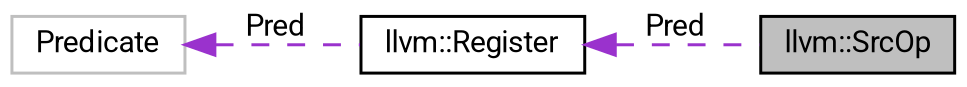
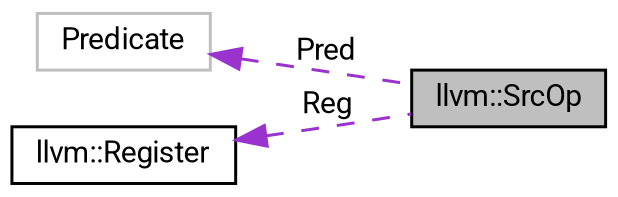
edge "llvm::SrcOp" -> "llvm::Register": label " Pred" -> " Reg"
edge "llvm::Register" -> "Predicate": now "llvm::SrcOp" -> "Predicate"
